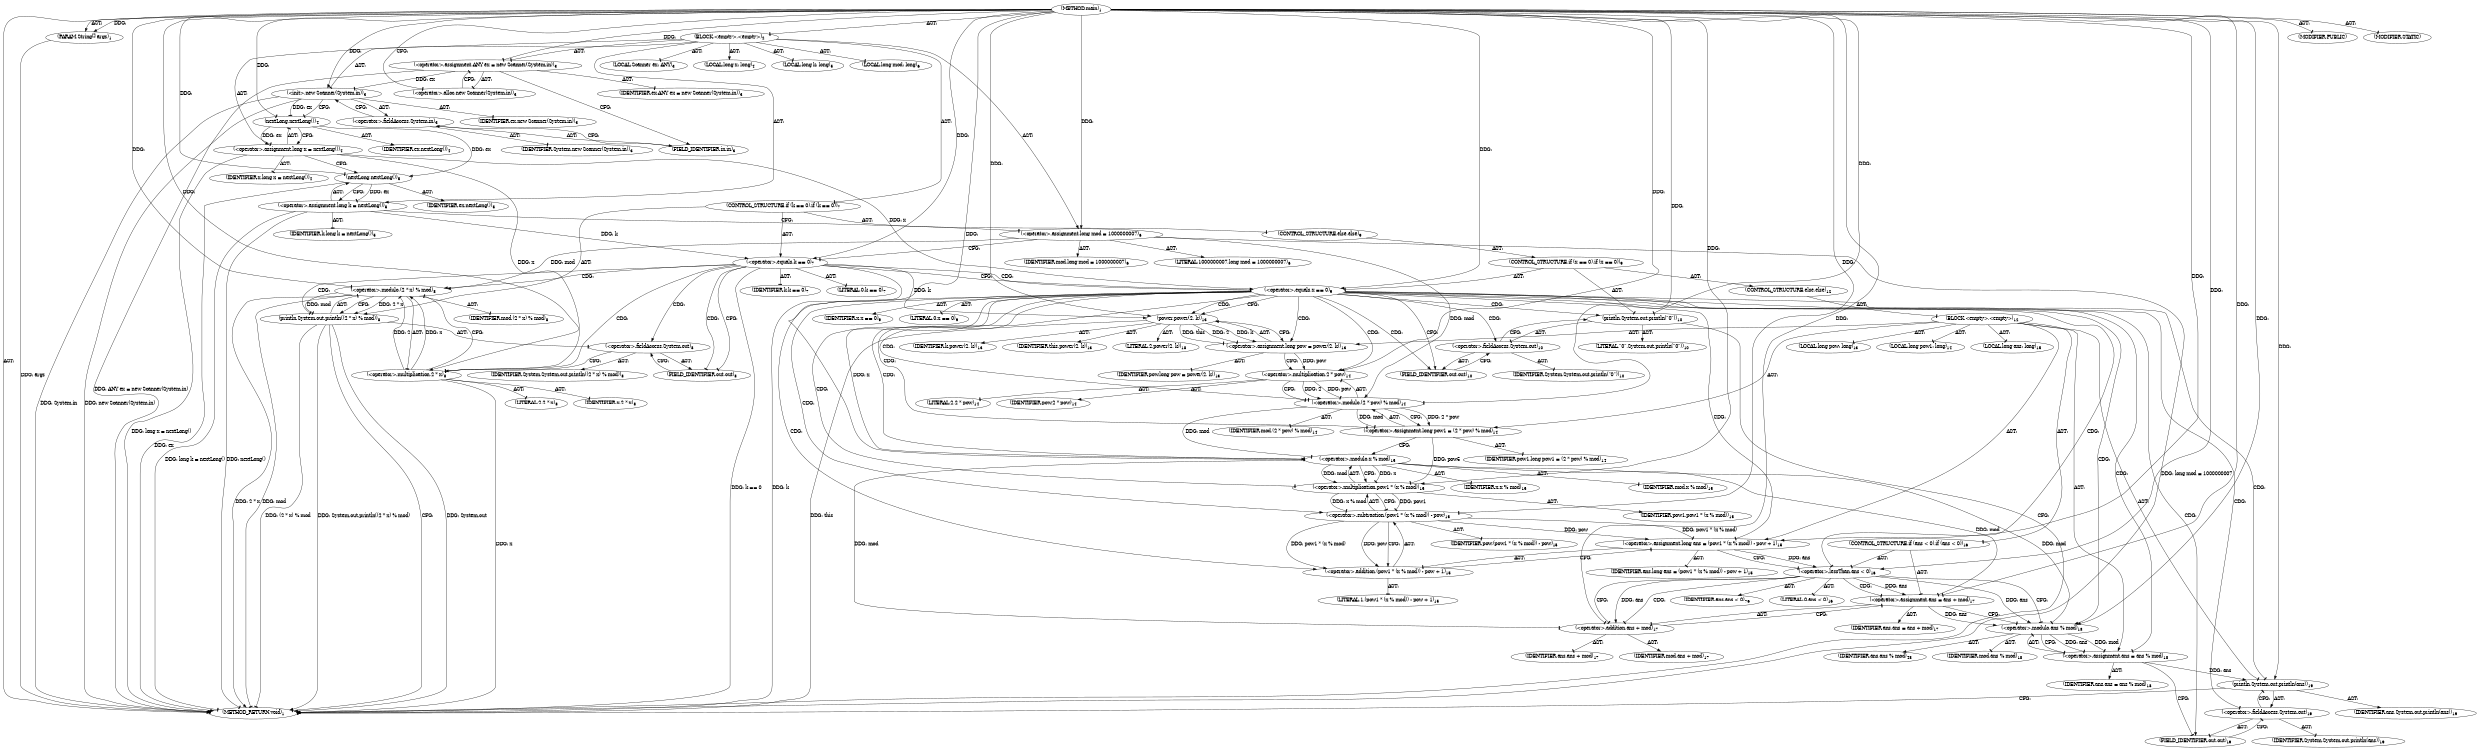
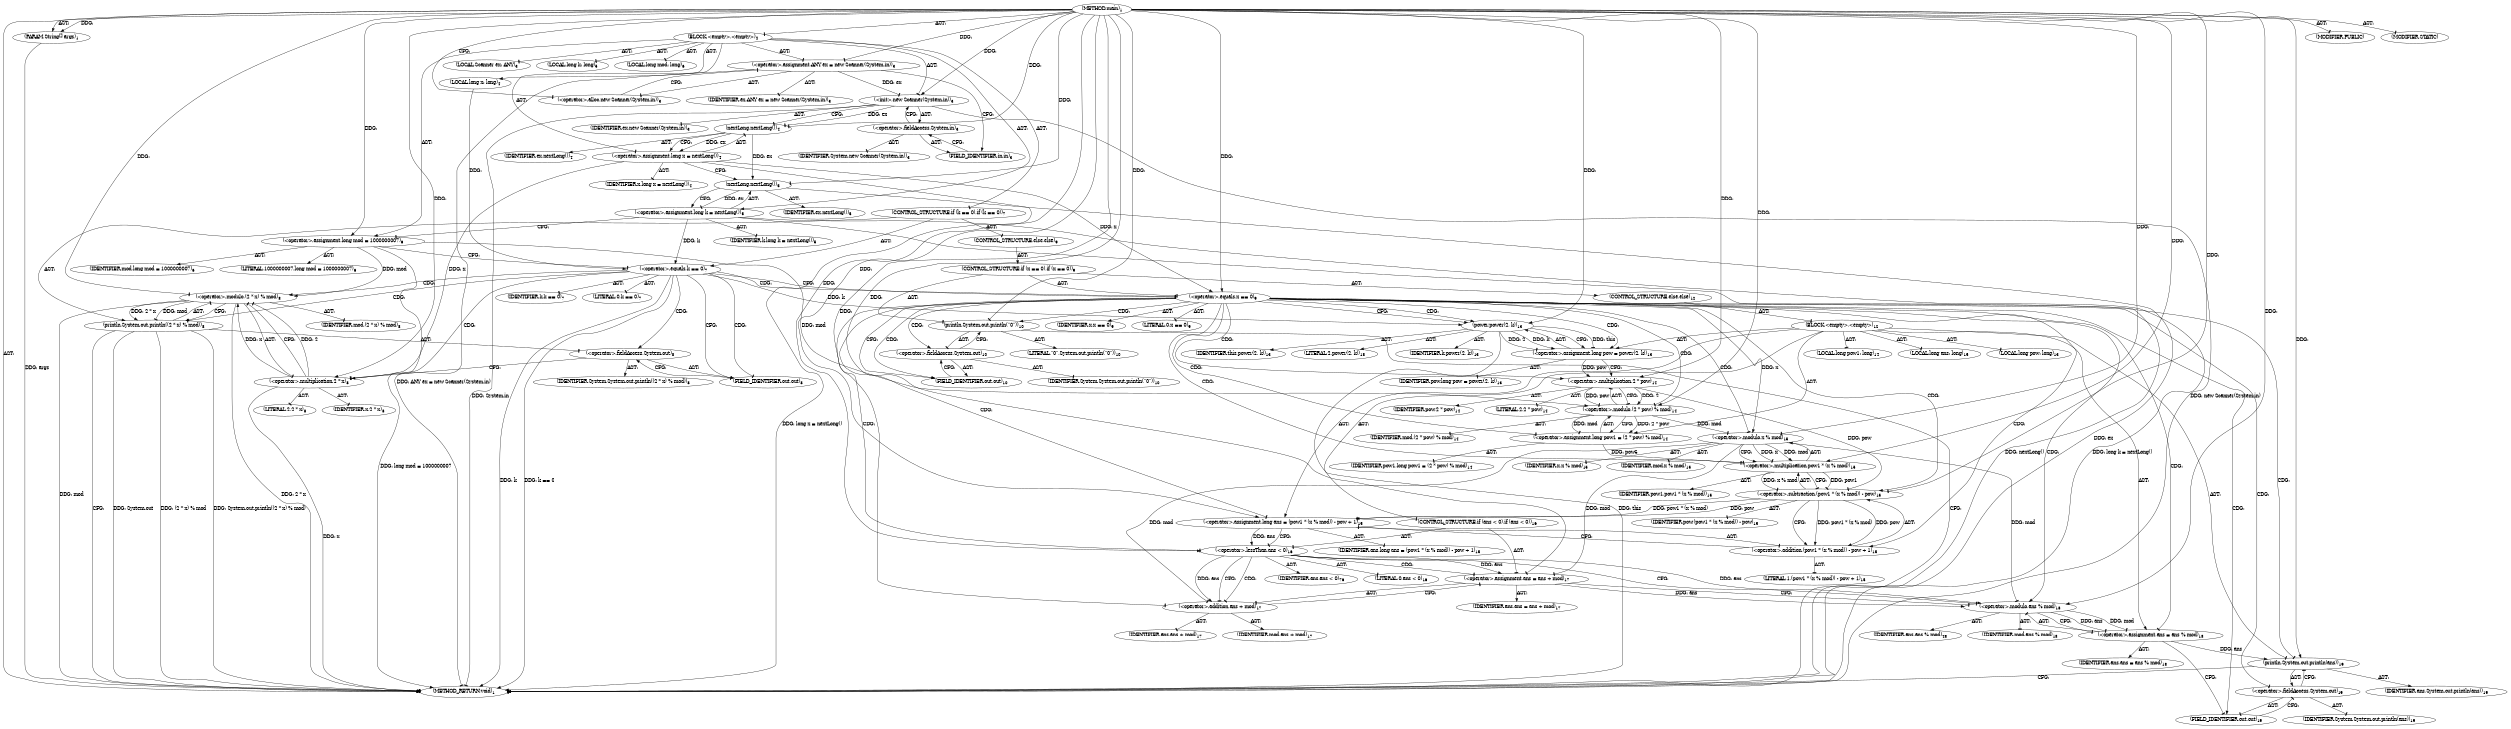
edge "(METHOD,main)" -> "(<operator>.modulo,(2 * pow) % mod)": arrowhead tee -> normal
edge "(METHOD,main)" -> "(<operator>.equals,k == 0)": now "(LOCAL,long x: long)" -> "(<operator>.equals,k == 0)"
edge "(<operator>.multiplication,2 * pow)" -> "(<operator>.subtraction,(pow1 * (x % mod)) - pow)": added, label "DDG: pow"
edge "(<operator>.assignment,long pow1 = (2 * pow) % mod)" -> "(<operator>.modulo,x % mod)": removed, label "CFG:"
